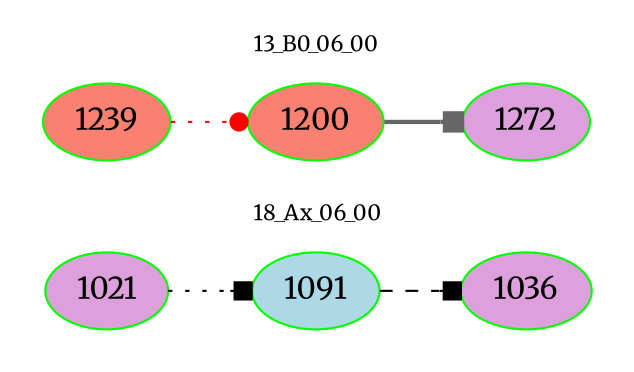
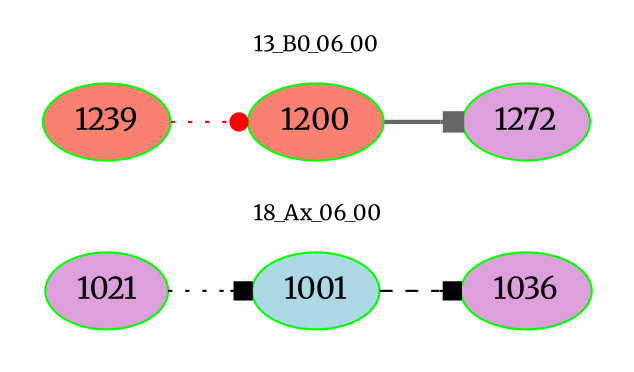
node "1091": label "1091" -> "1001"
